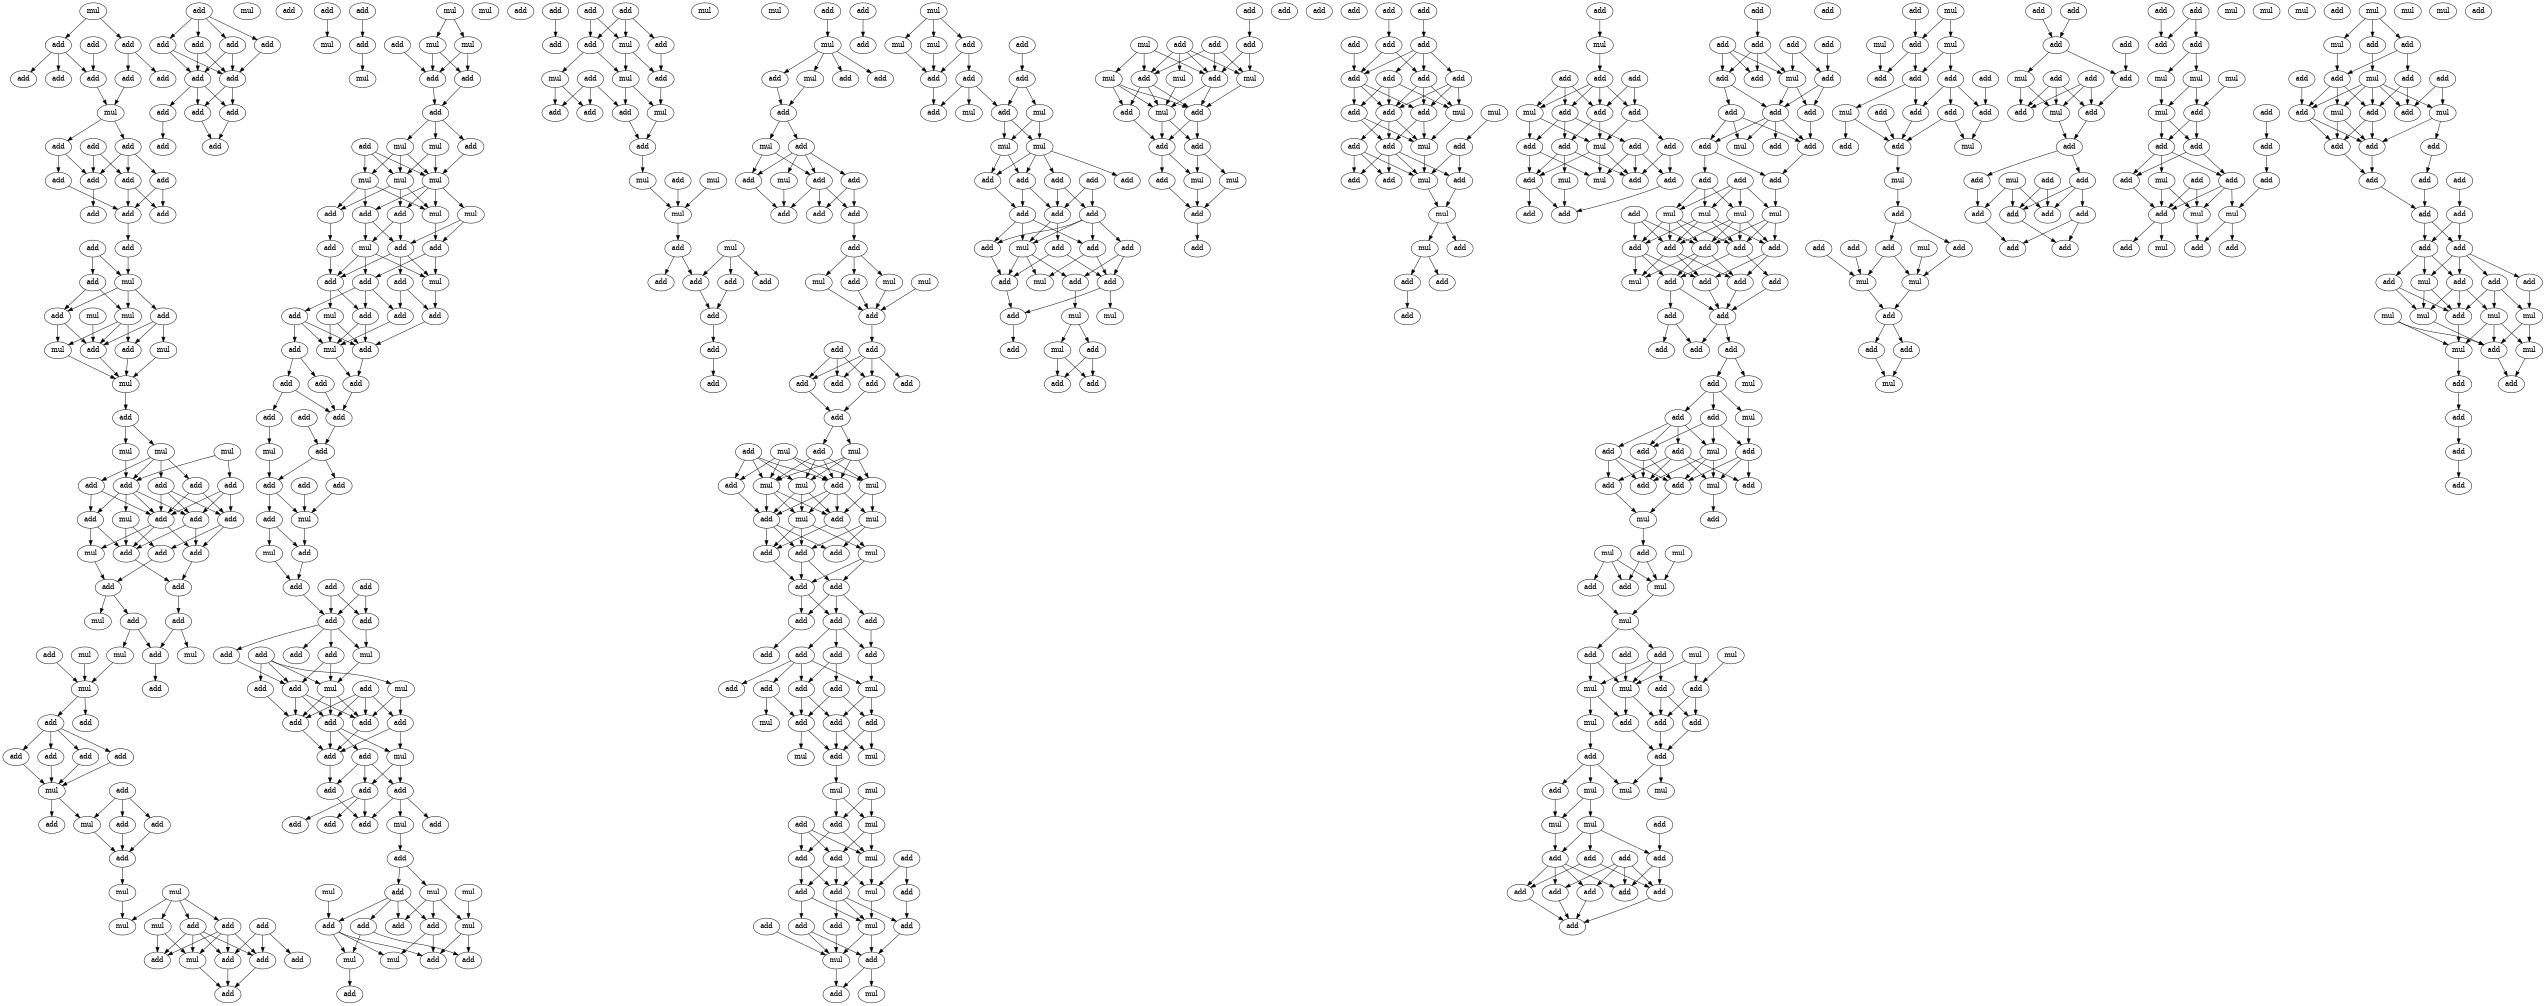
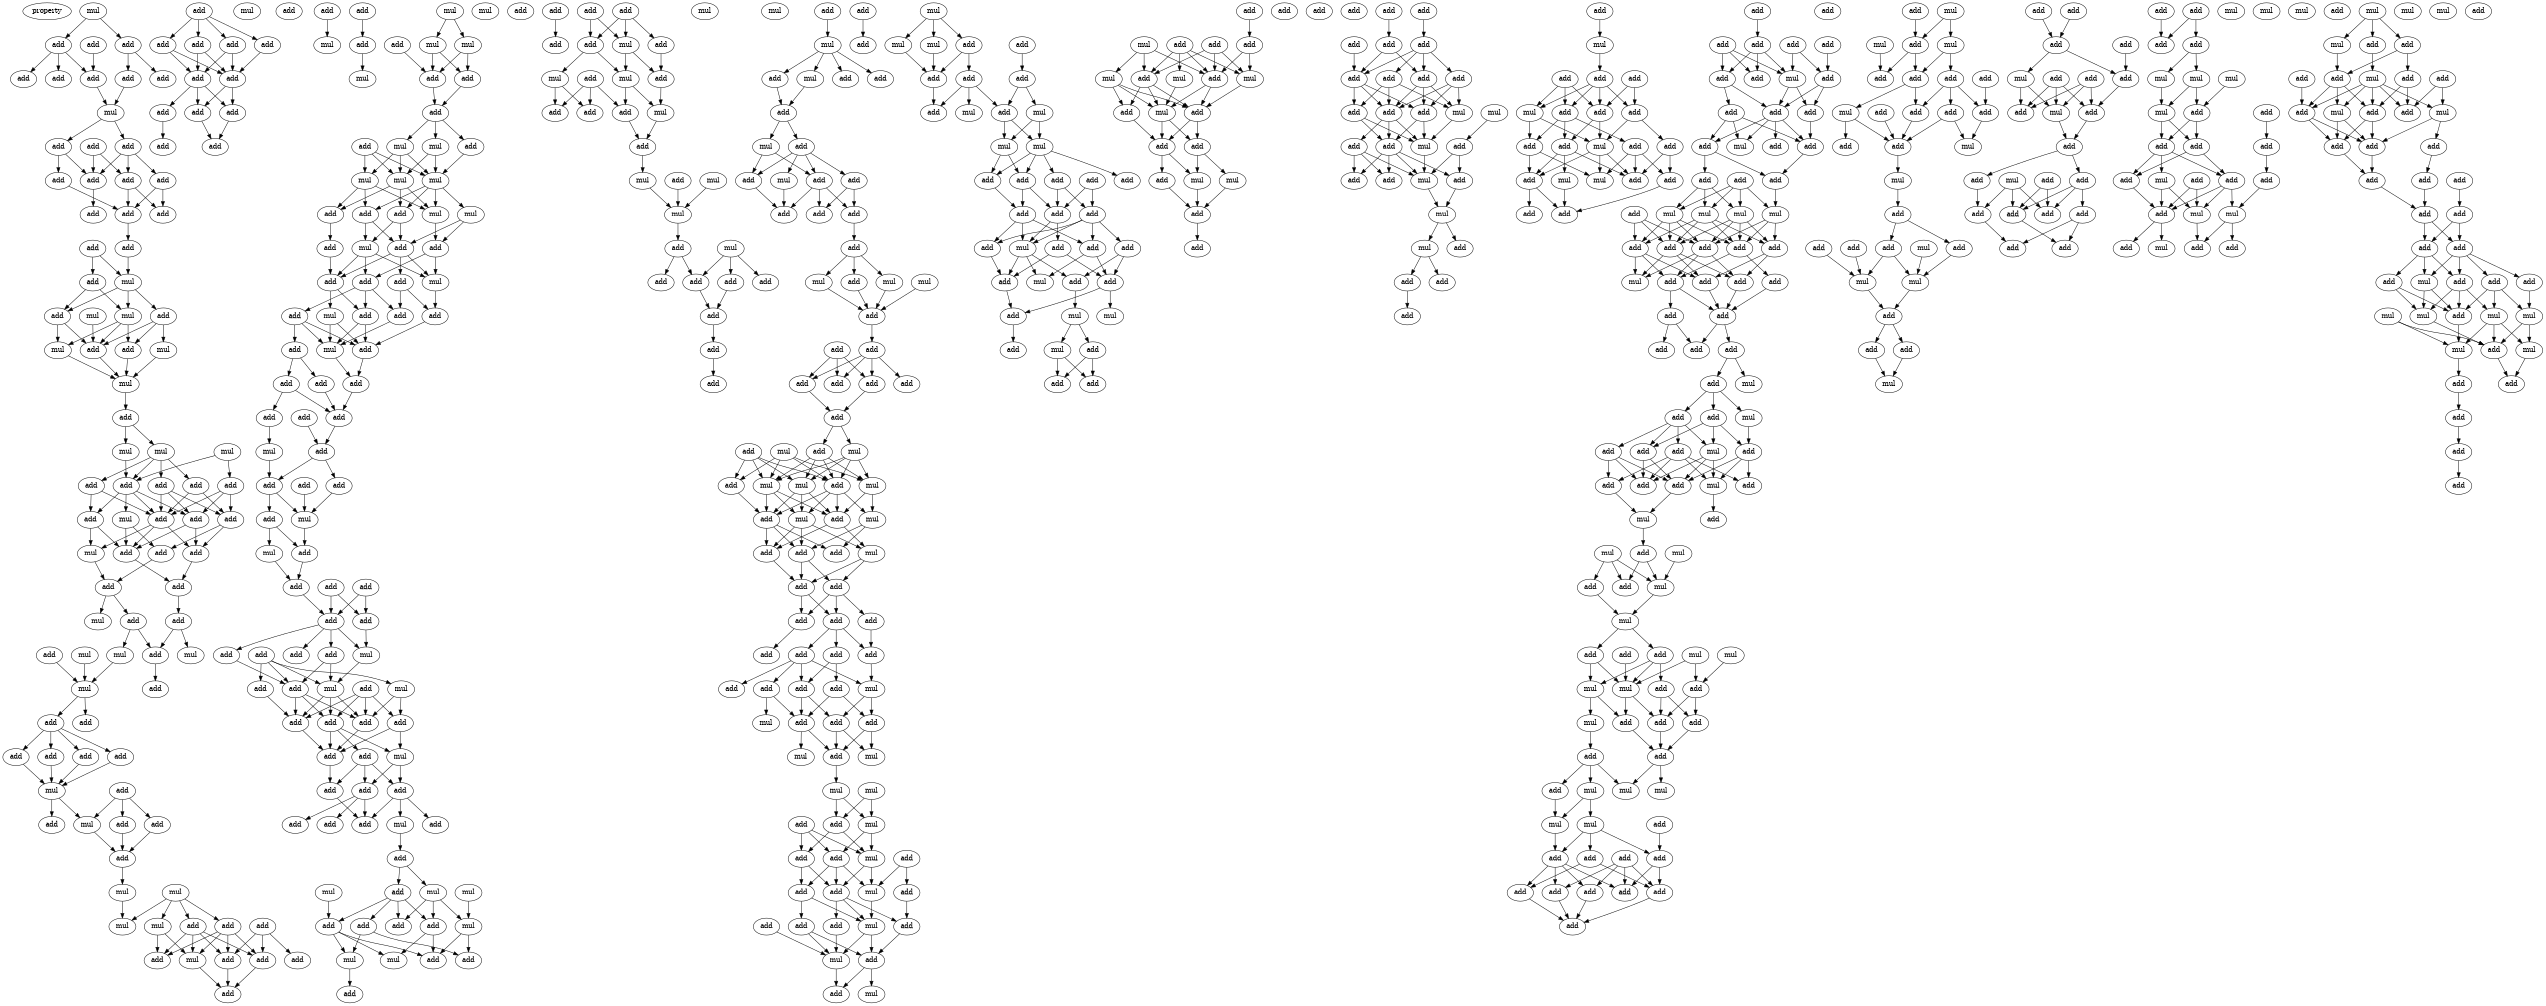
node "property": added
